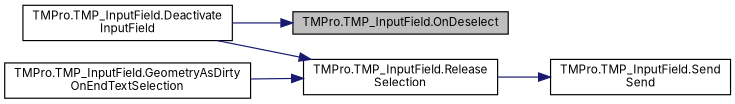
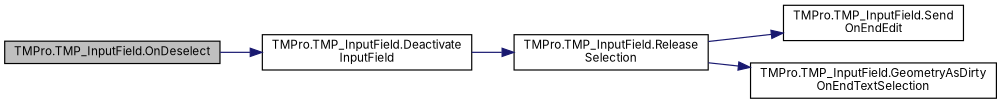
edge "TMPro.TMP_InputField.Deactivate InputField" -> "TMPro.TMP_InputField.OnDeselect": reversed
node "TMPro.TMP_InputField.Send Send": label "TMPro.TMP_InputField.Send Send" -> "TMPro.TMP_InputField.Send OnEndEdit"
edge "TMPro.TMP_InputField.GeometryAsDirty OnEndTextSelection" -> "TMPro.TMP_InputField.Release Selection": reversed
